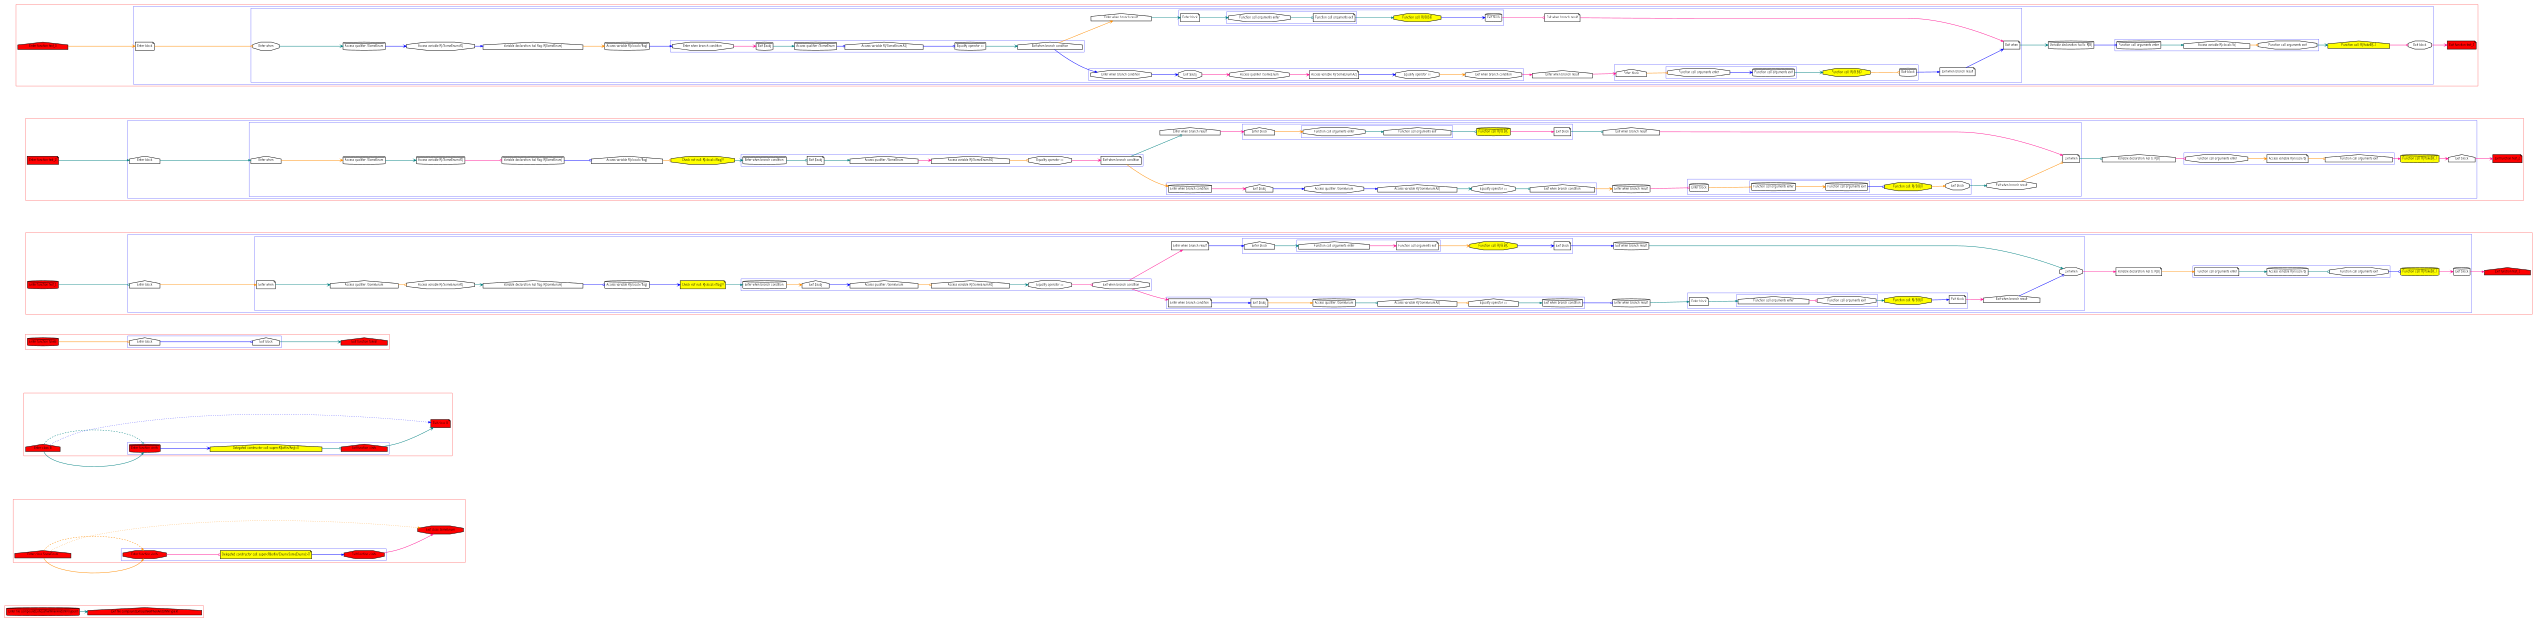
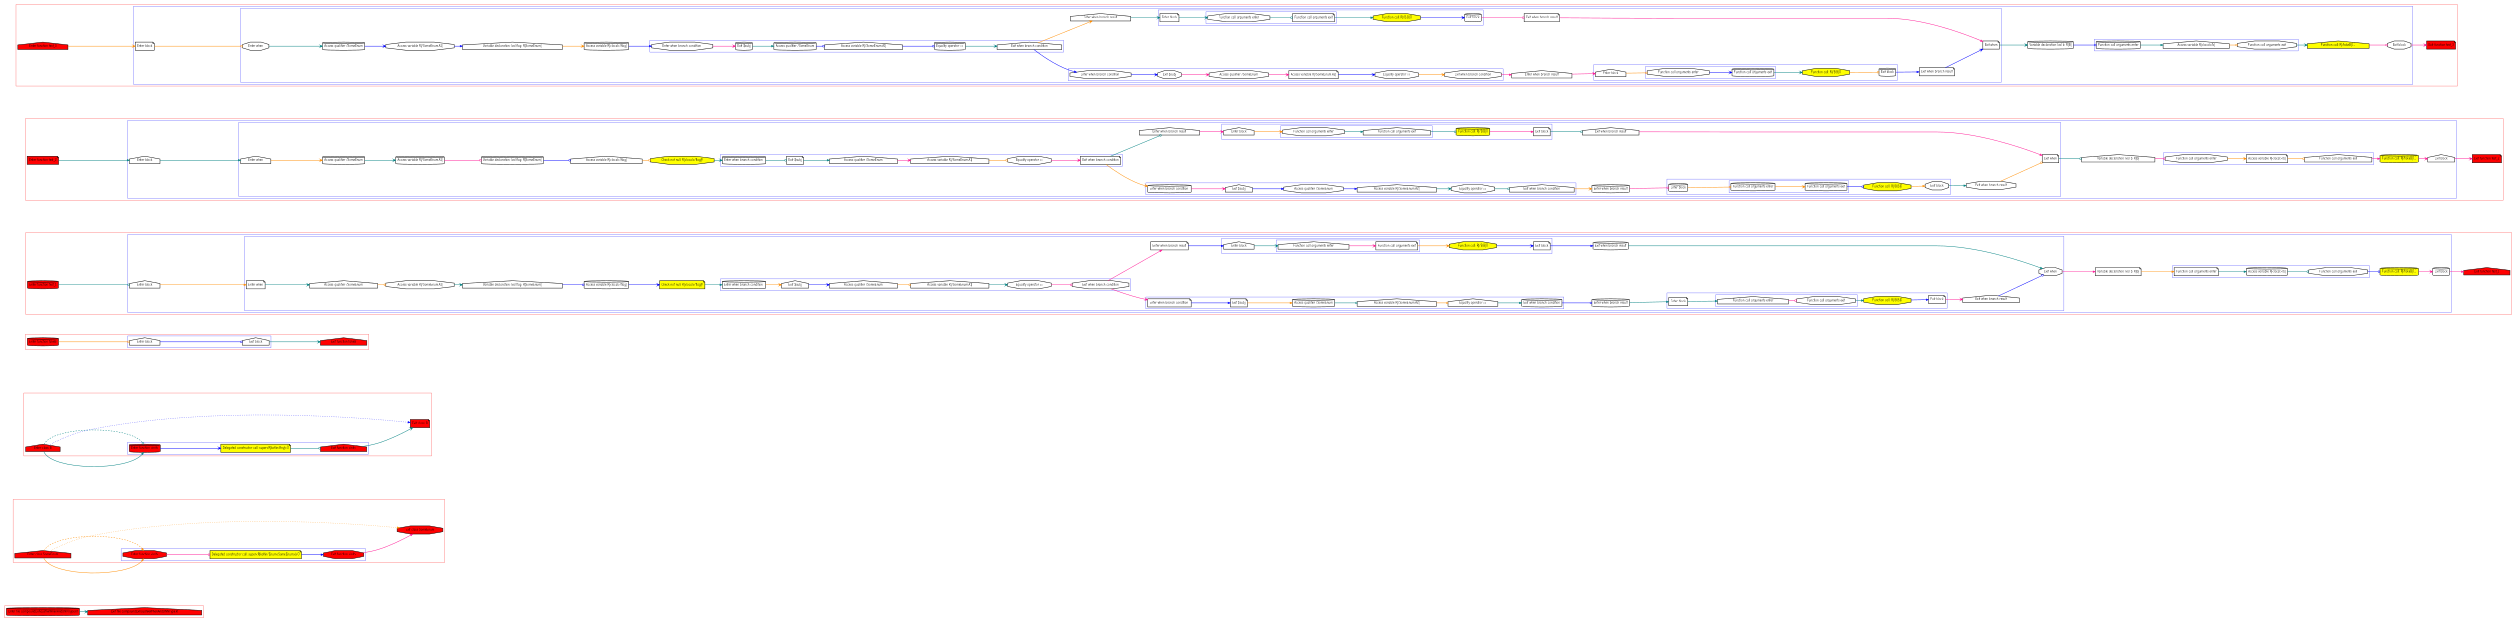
node "Delegated constructor call: super<R|kotlin/Any|>()": shape house -> note
